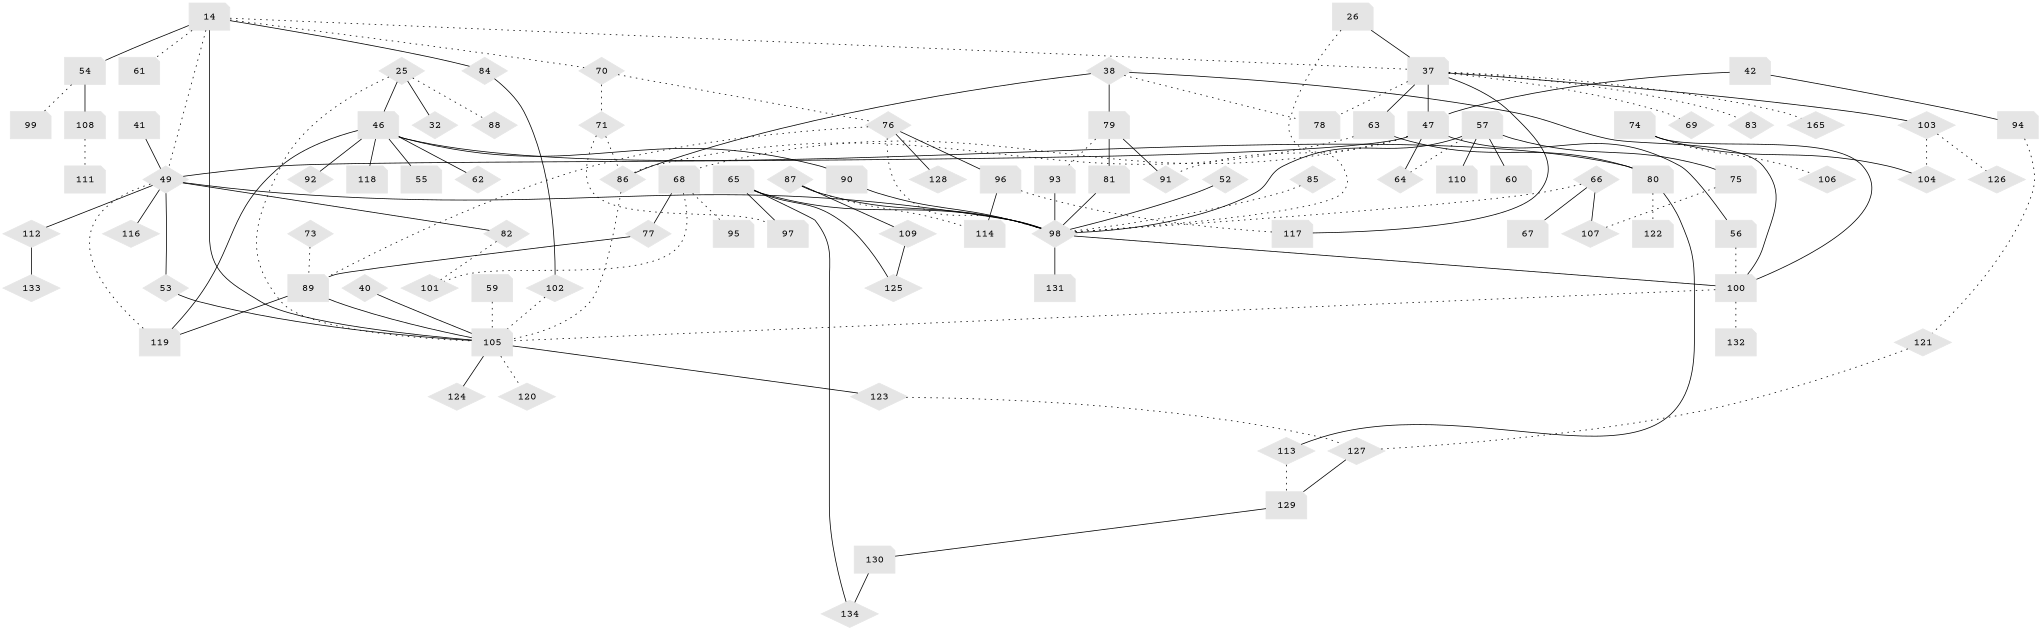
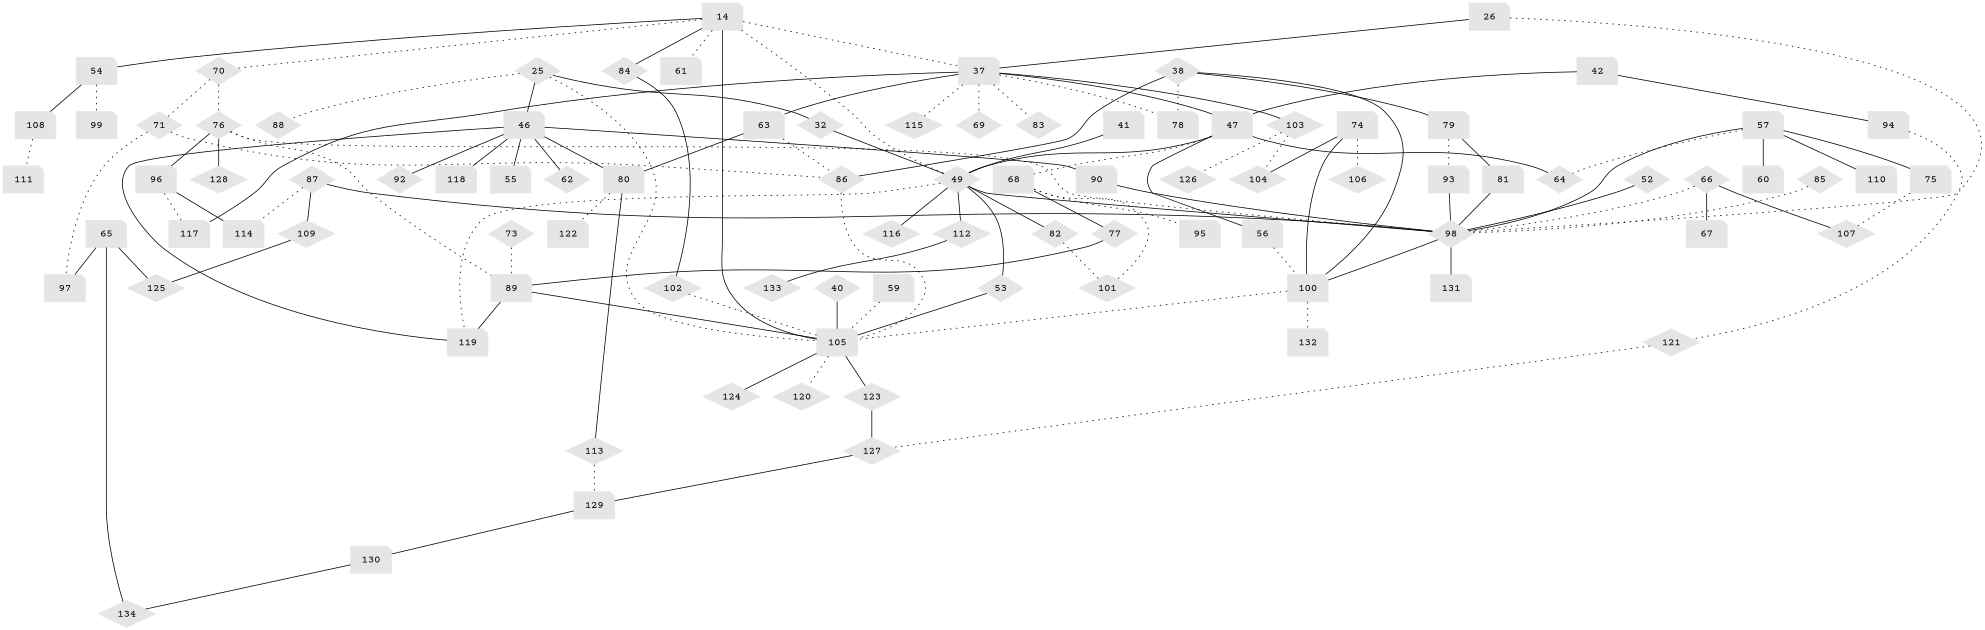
node "165": label "165" -> "115"
edge "32" -- "49": added
node "91": removed
edge "65" -- "98": removed
edge "123" -- "127": style dotted -> solid
